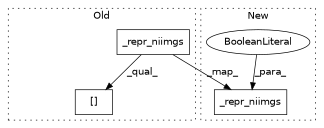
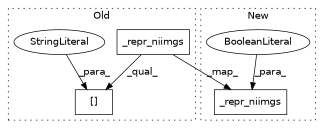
node "StringLiteral": added
